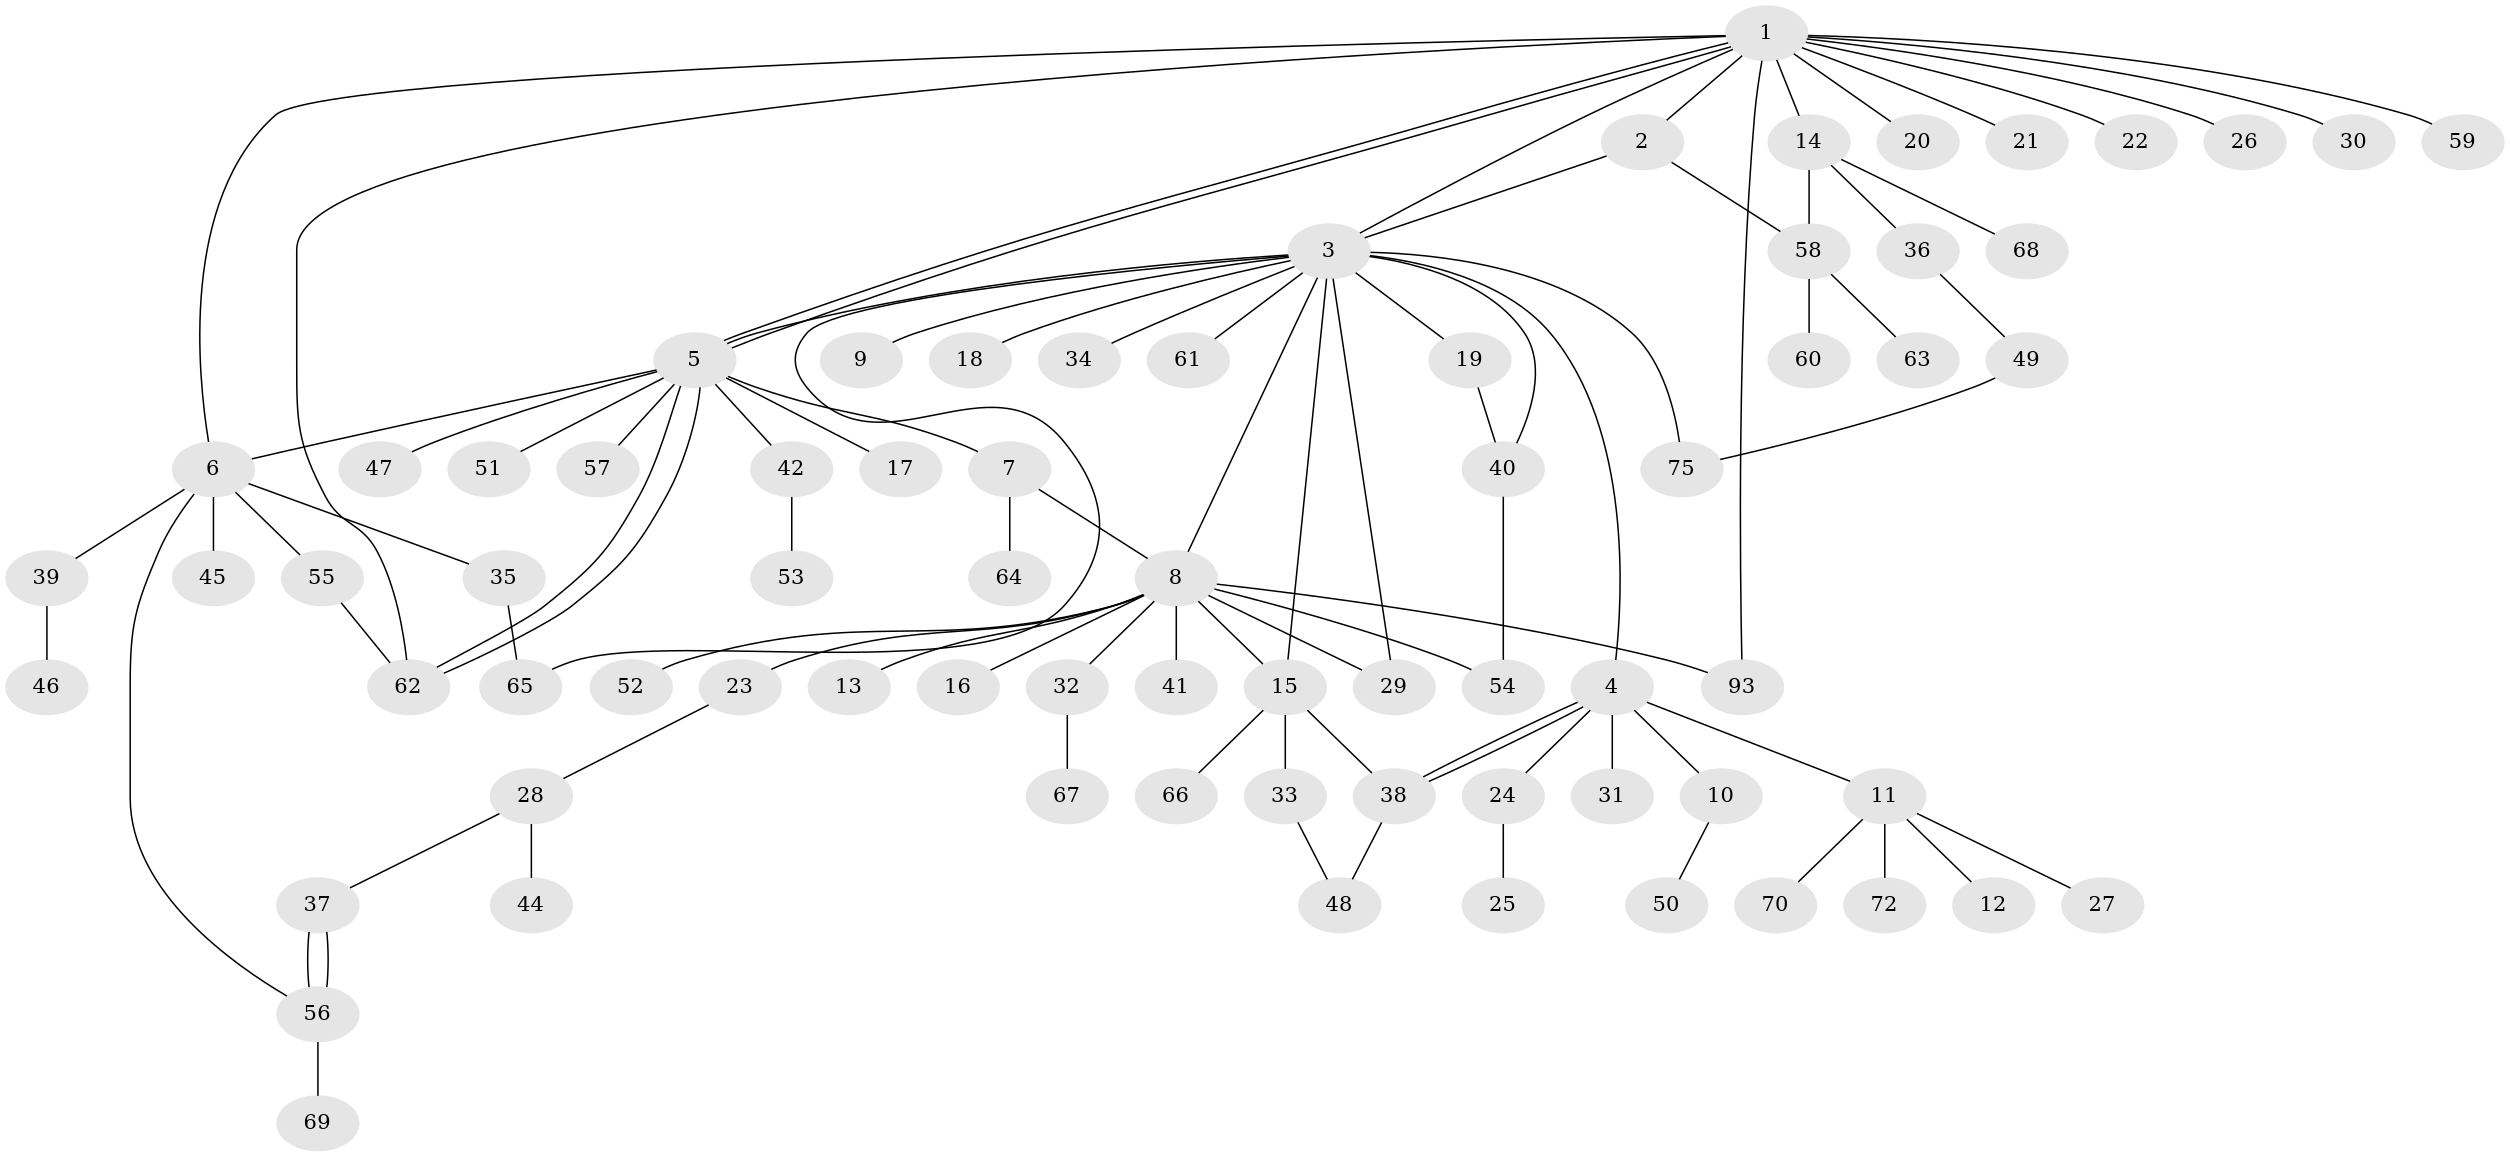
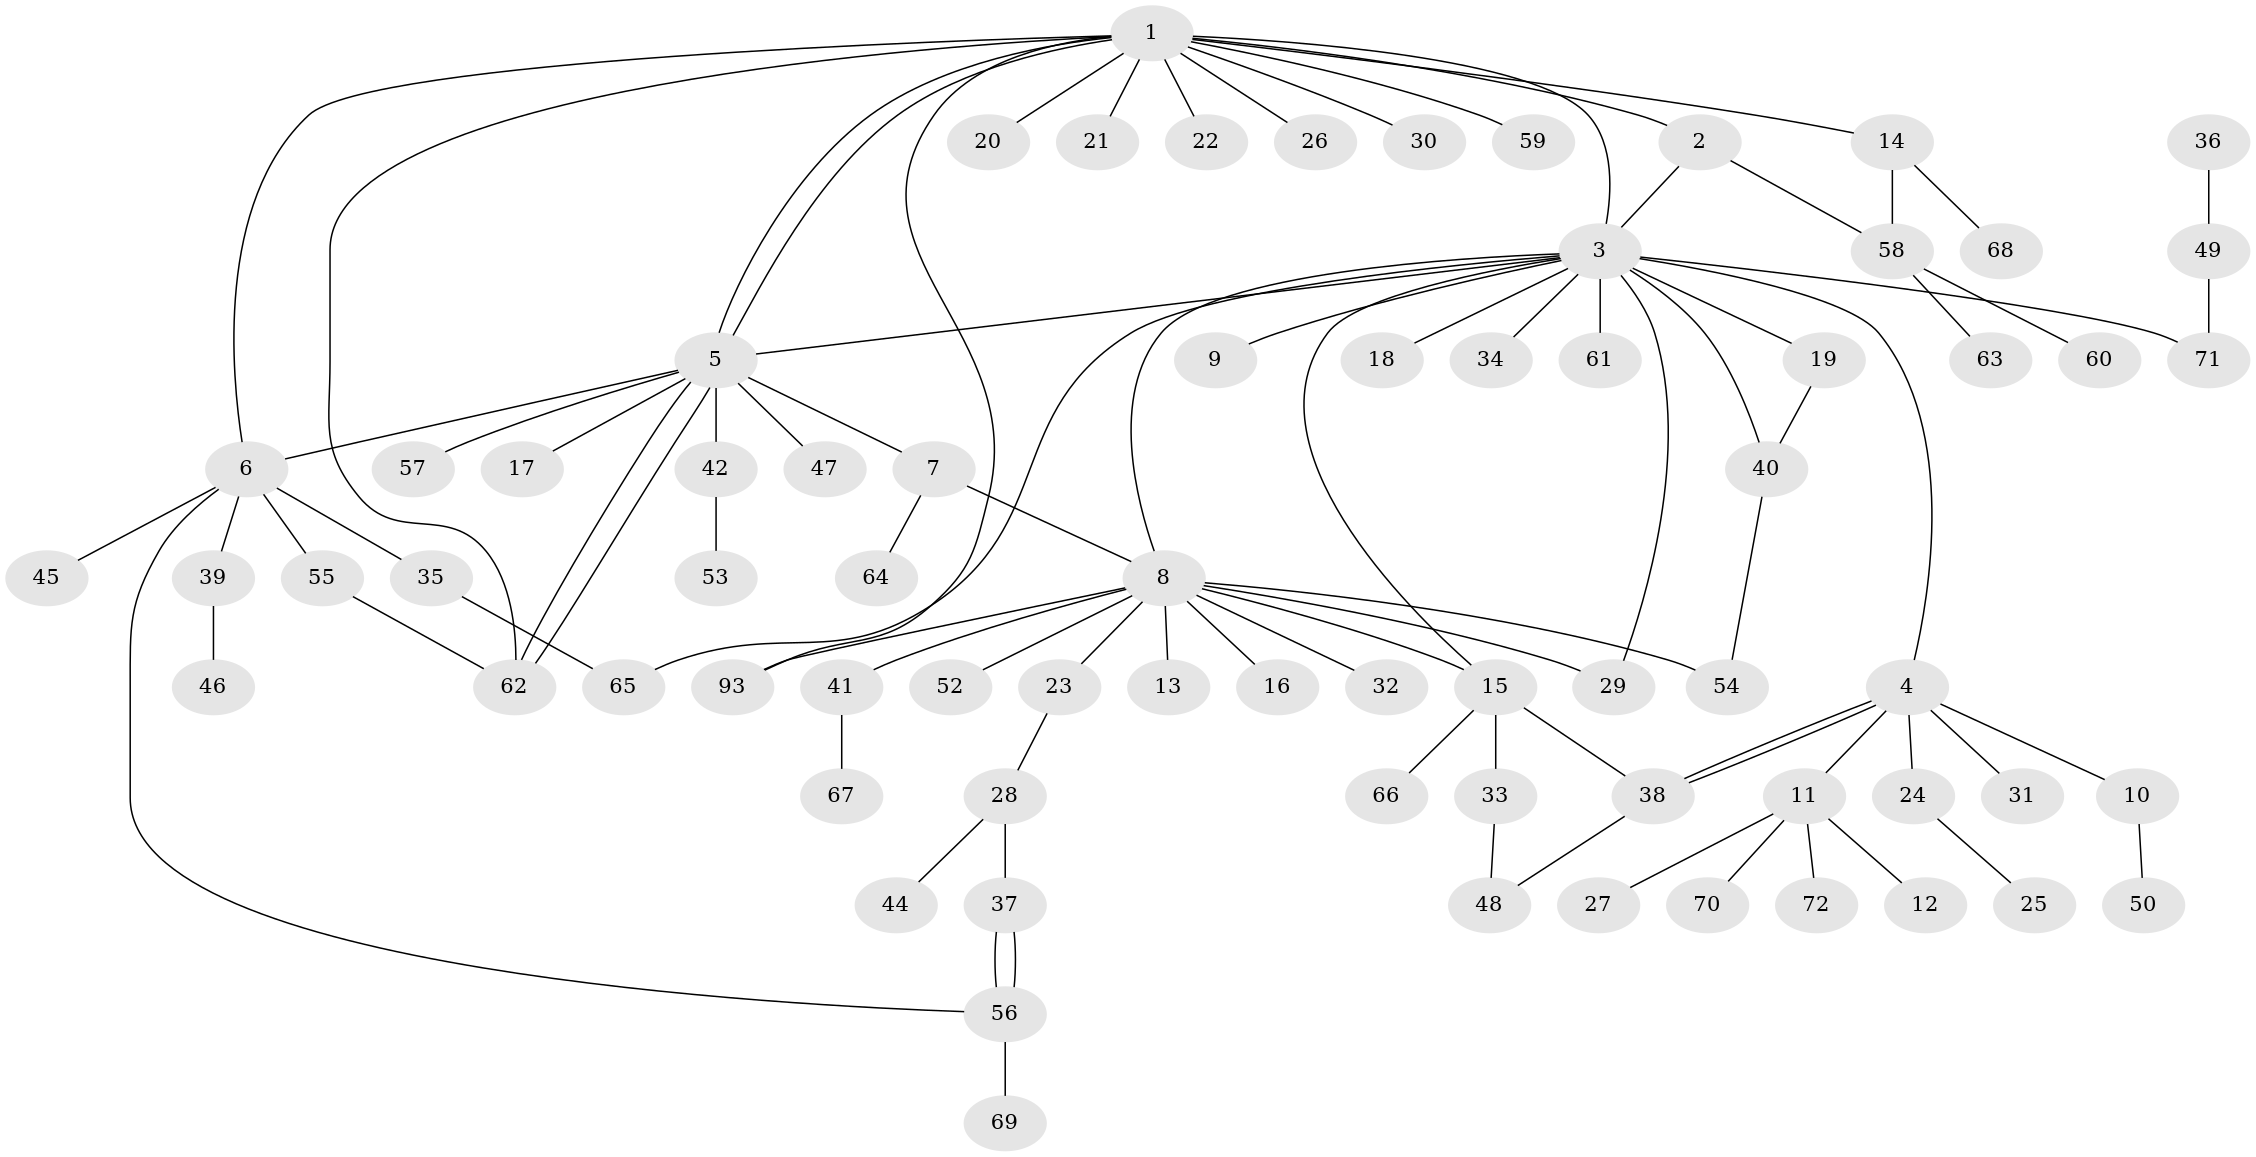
edge "14" -- "36": removed
node "51": removed
node "75": label "75" -> "71"
edge "32" -- "67": now "41" -- "67"
